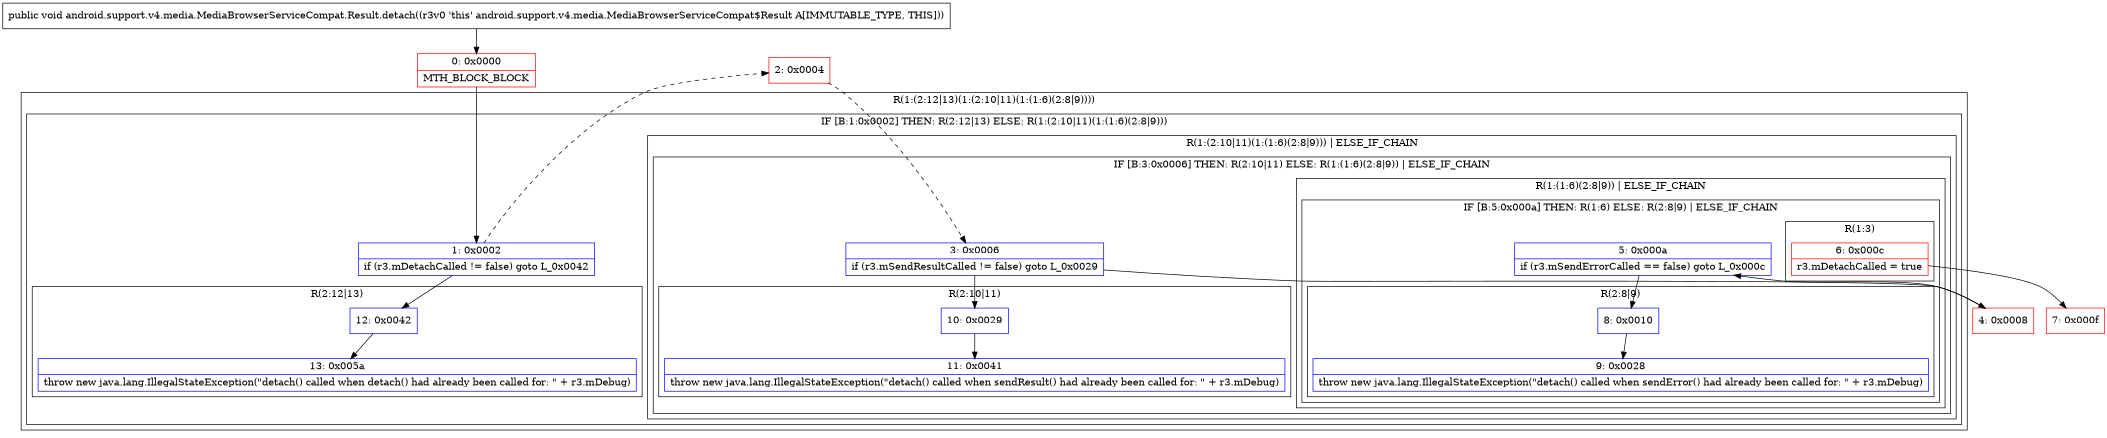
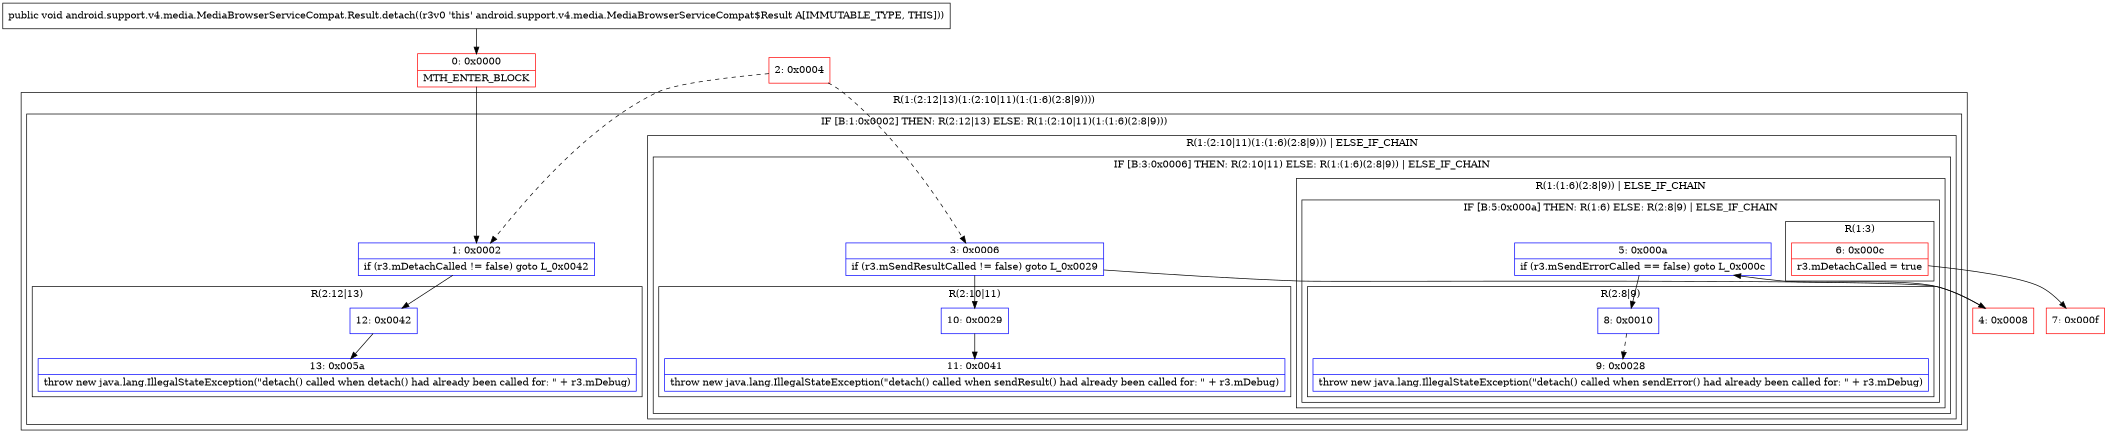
node "0: 0x0000": text "MTH_BLOCK_BLOCK" -> "MTH_ENTER_BLOCK"
edge "1: 0x0002" -> "2: 0x0004": reversed
edge "8: 0x0010" -> "9: 0x0028": style solid -> dashed
